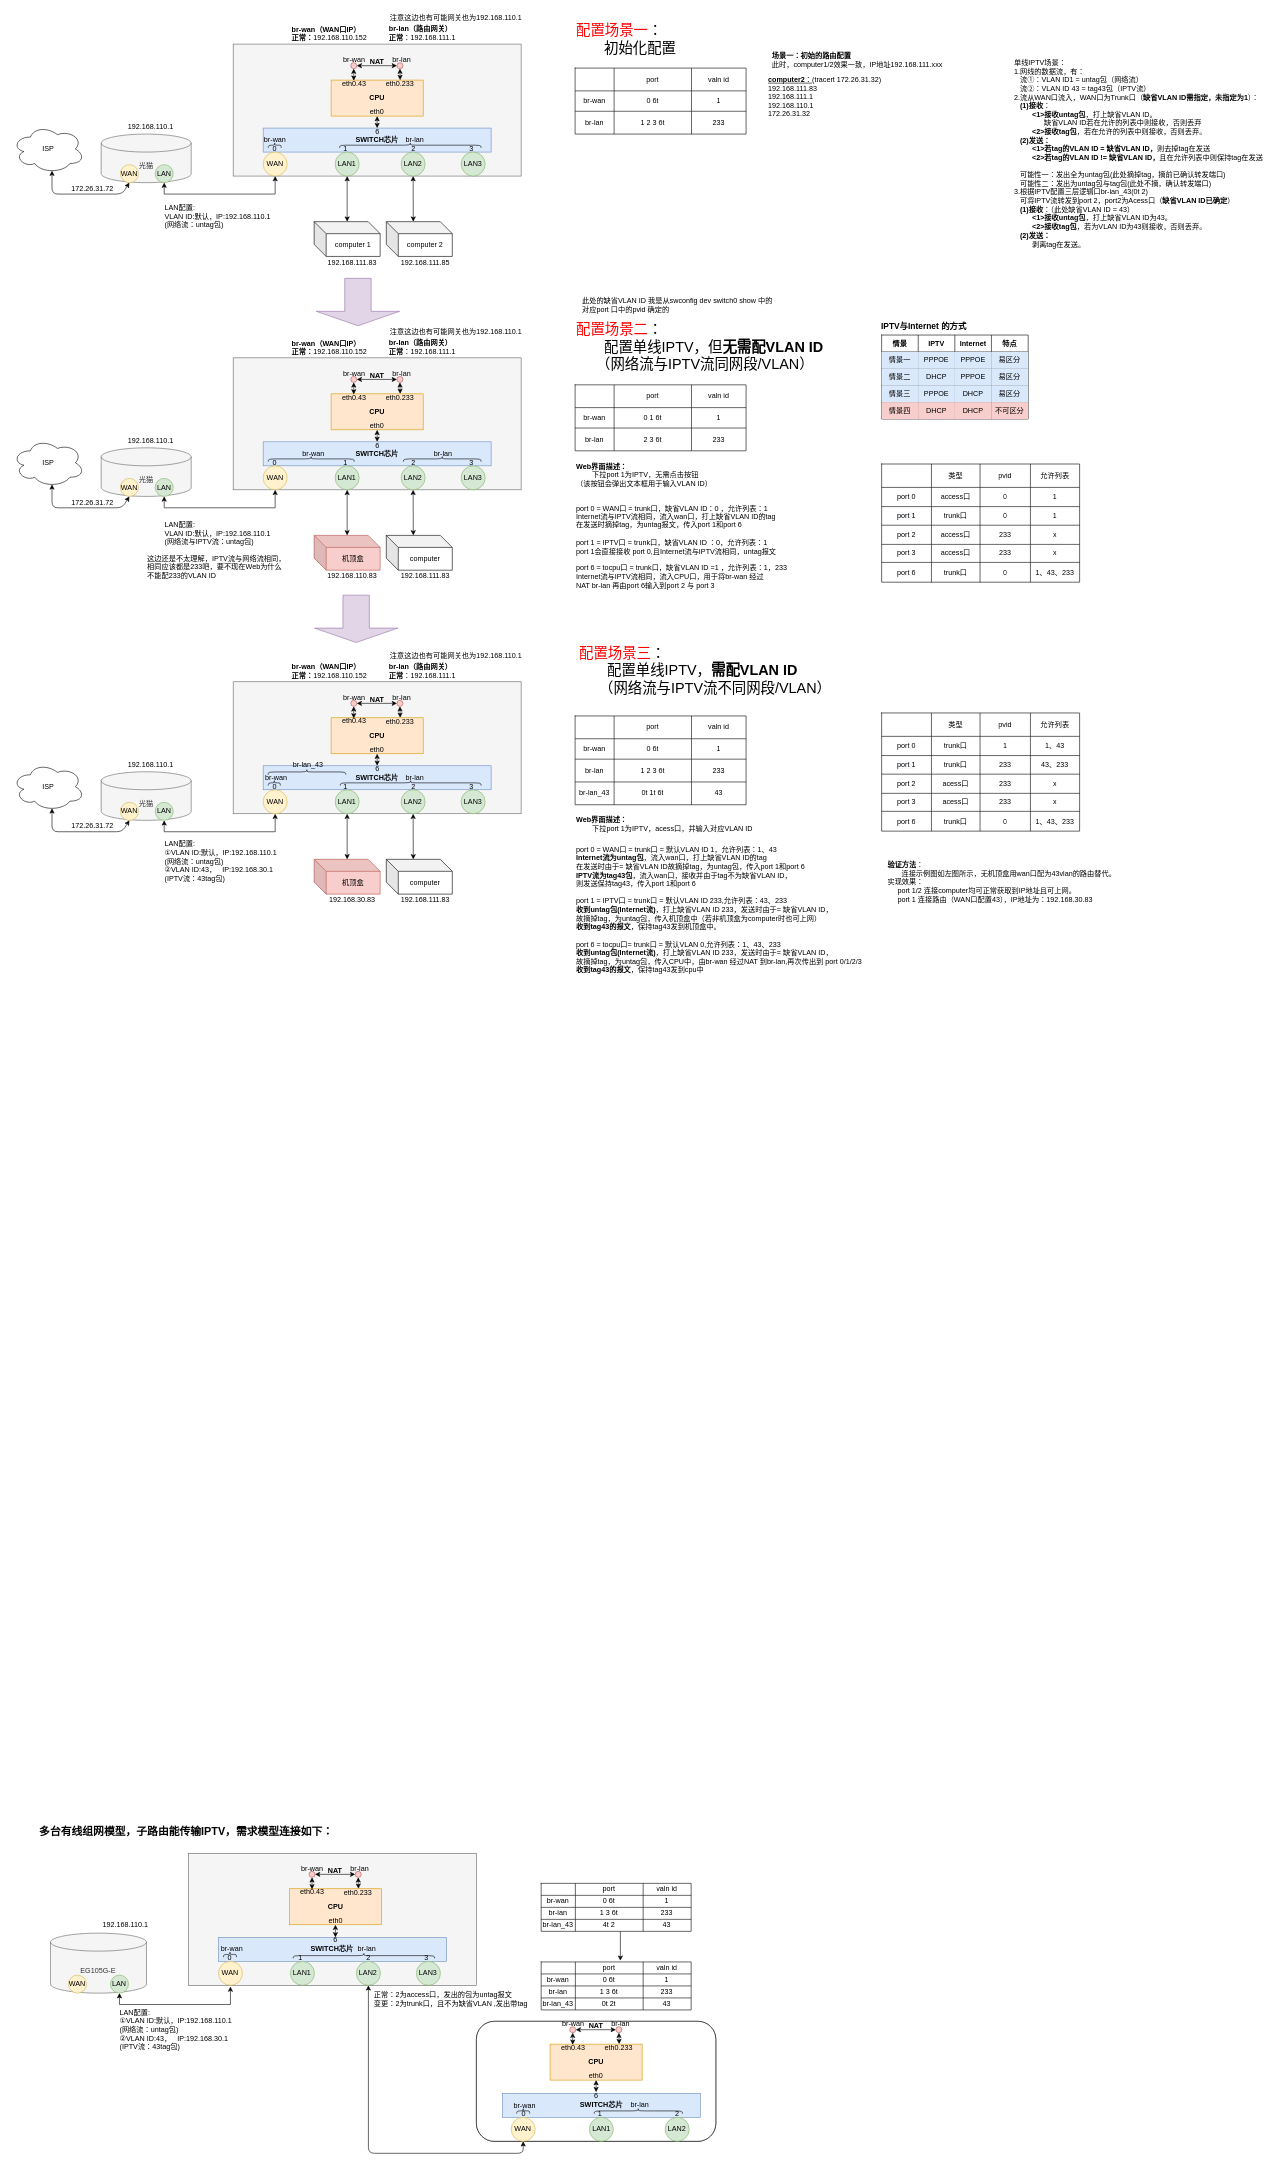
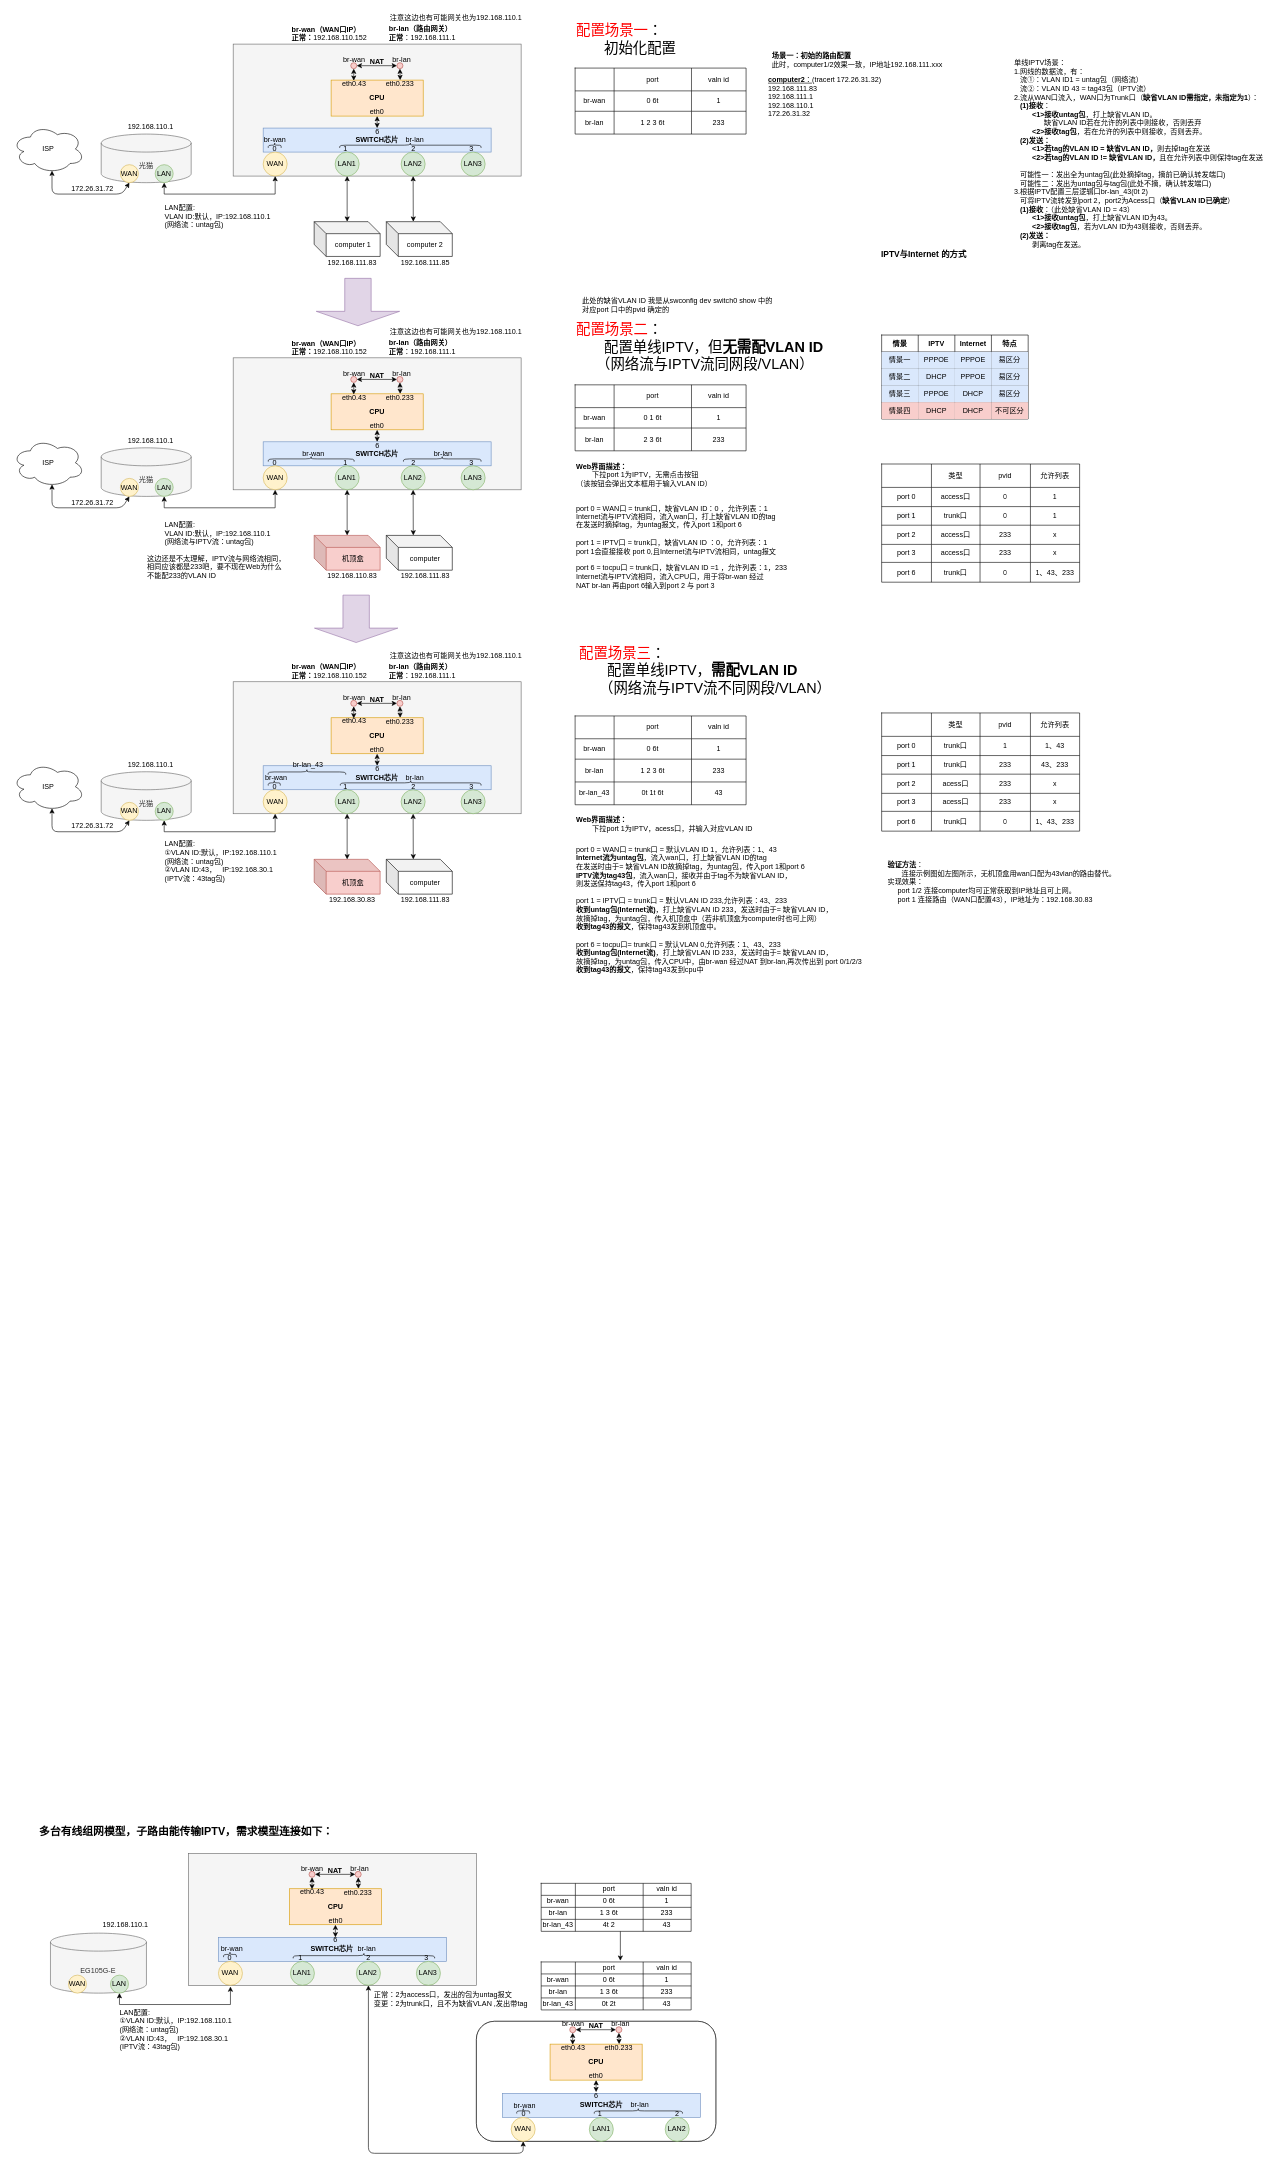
node "IPTV与Internet 的方式": moved (924, 326) -> (924, 254)
